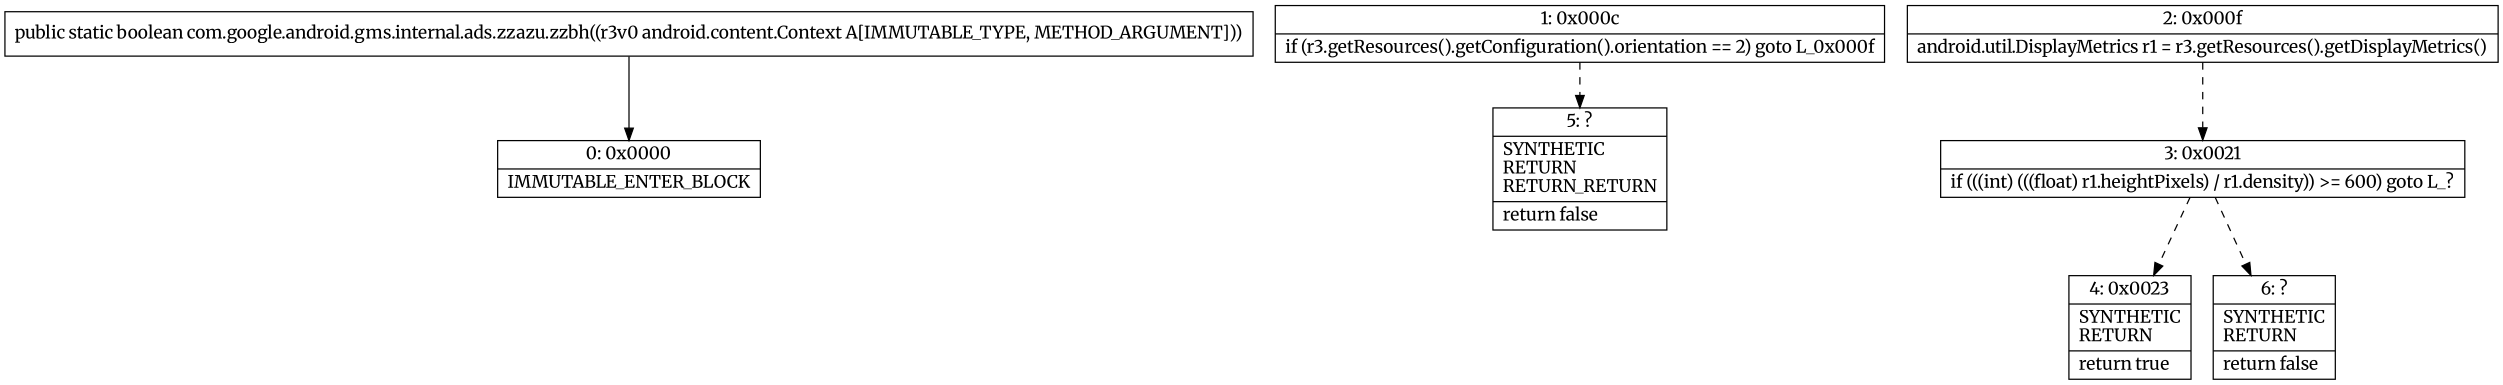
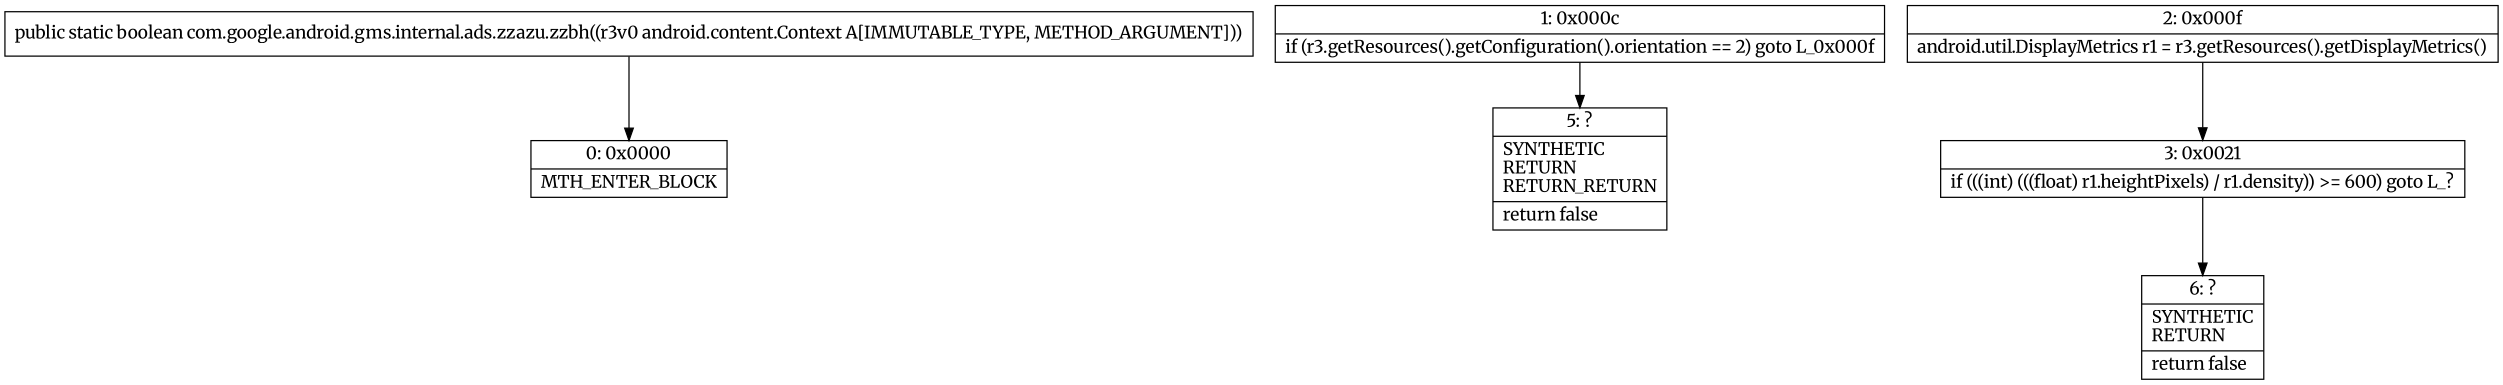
edge "1: 0x000c" -> "5: ?": style dashed -> solid
edge "2: 0x000f" -> "3: 0x0021": style dashed -> solid
node "0: 0x0000": text "IMMUTABLE_ENTER_BLOCK" -> "MTH_ENTER_BLOCK"
edge "3: 0x0021" -> "6: ?": style dashed -> solid
node "4: 0x0023": removed
